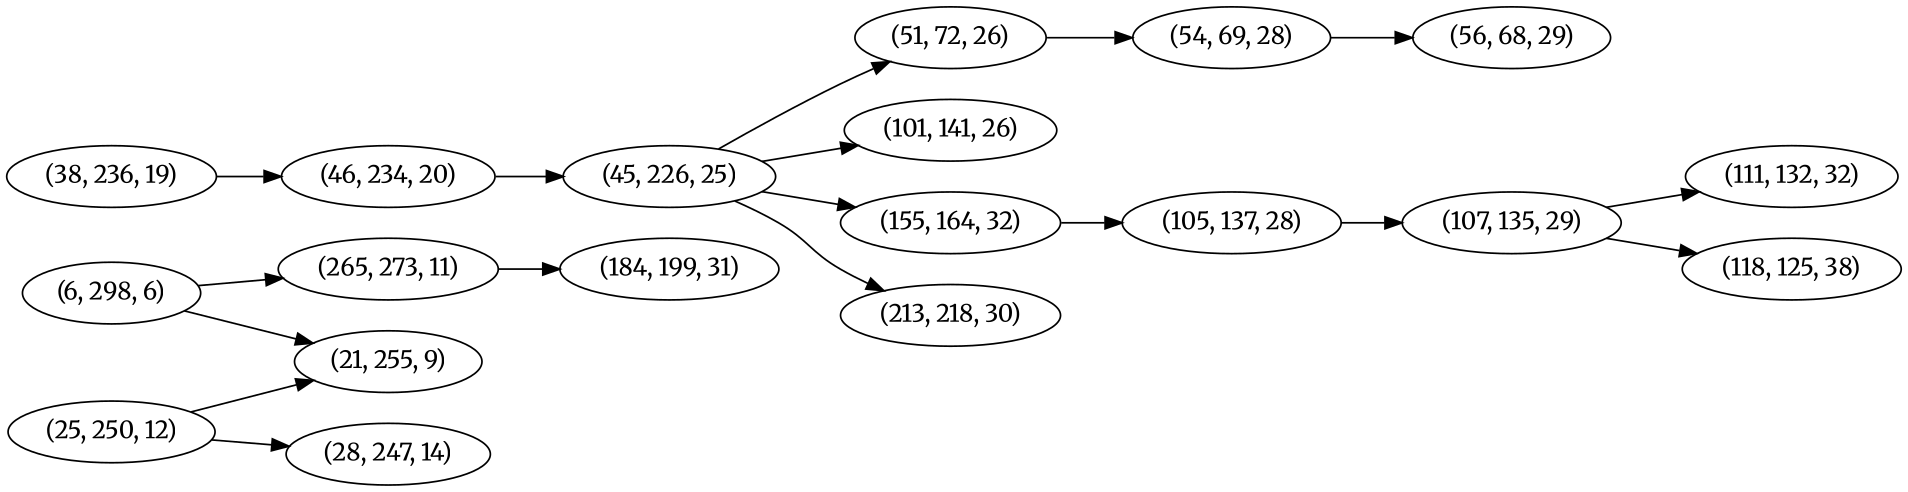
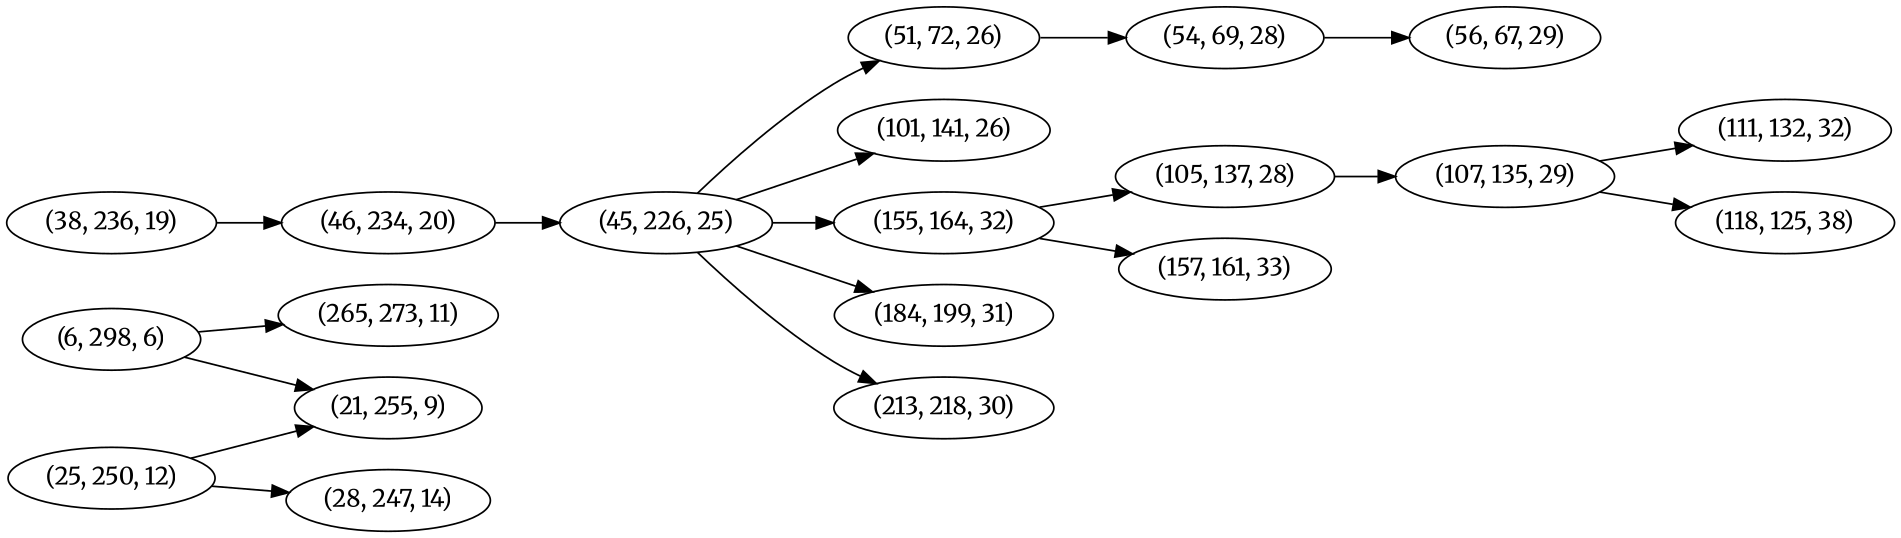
node "(56, 68, 29)": label "(56, 68, 29)" -> "(56, 67, 29)"
edge "(265, 273, 11)" -> "(184, 199, 31)": now "(45, 226, 25)" -> "(184, 199, 31)"
node "(157, 161, 33)": added
